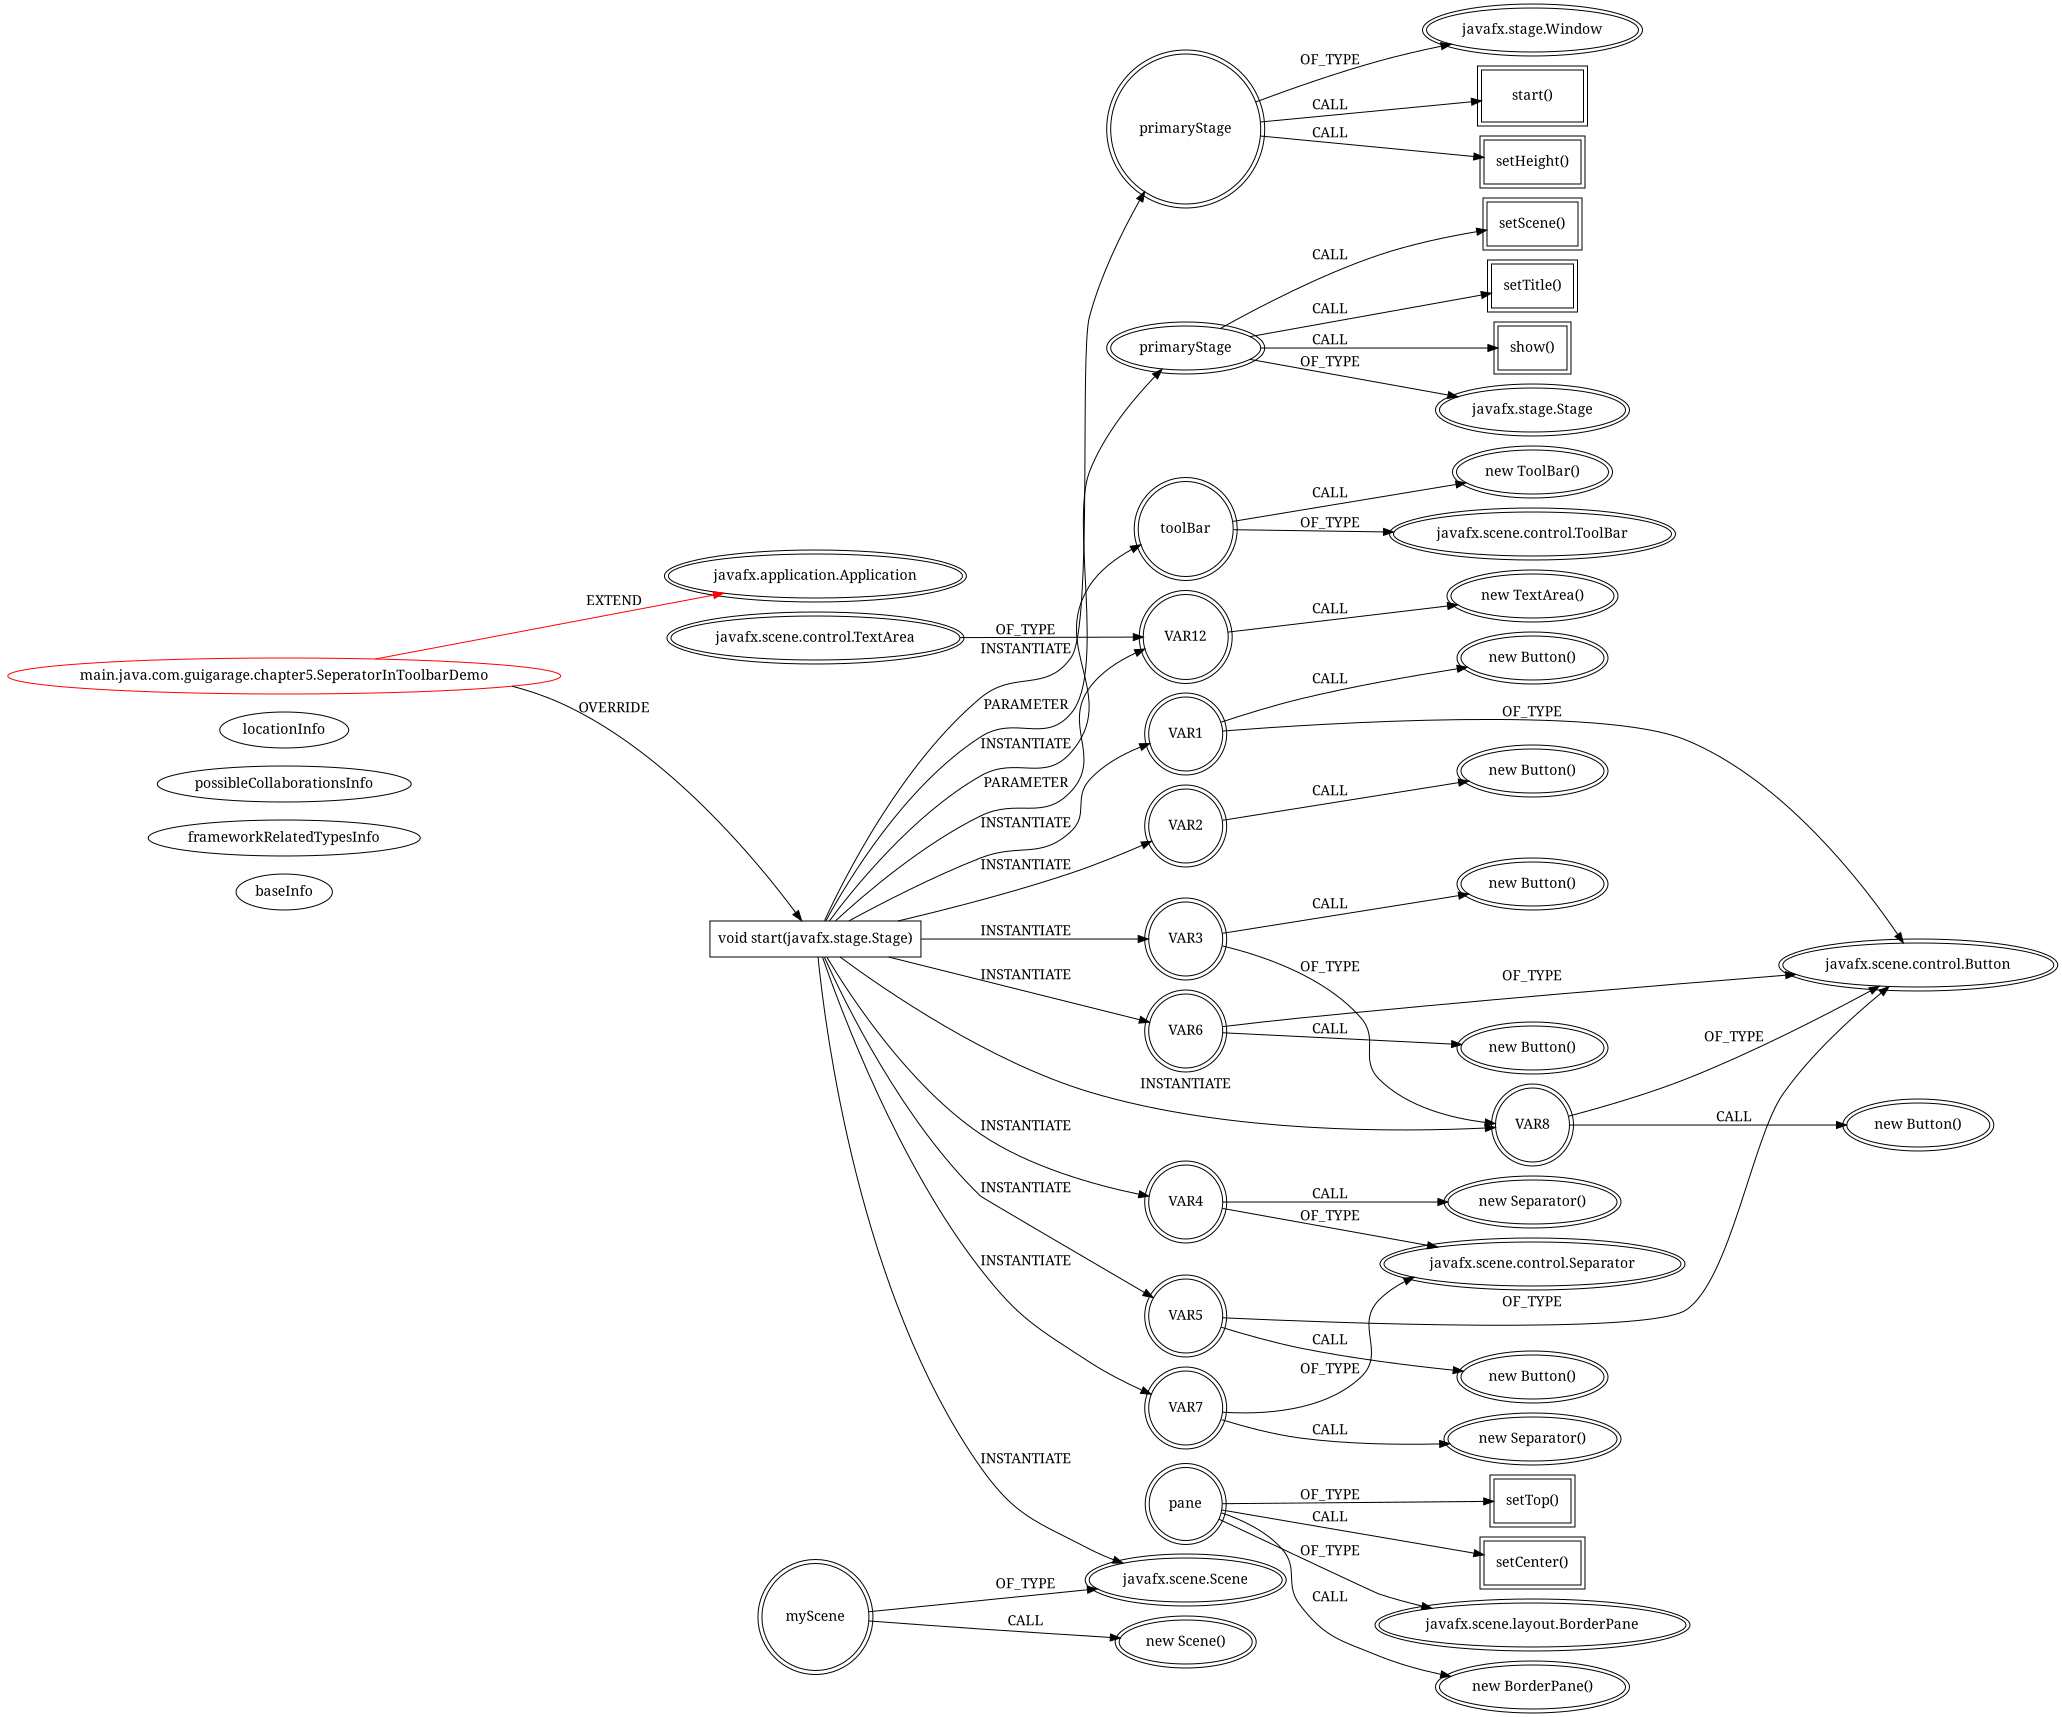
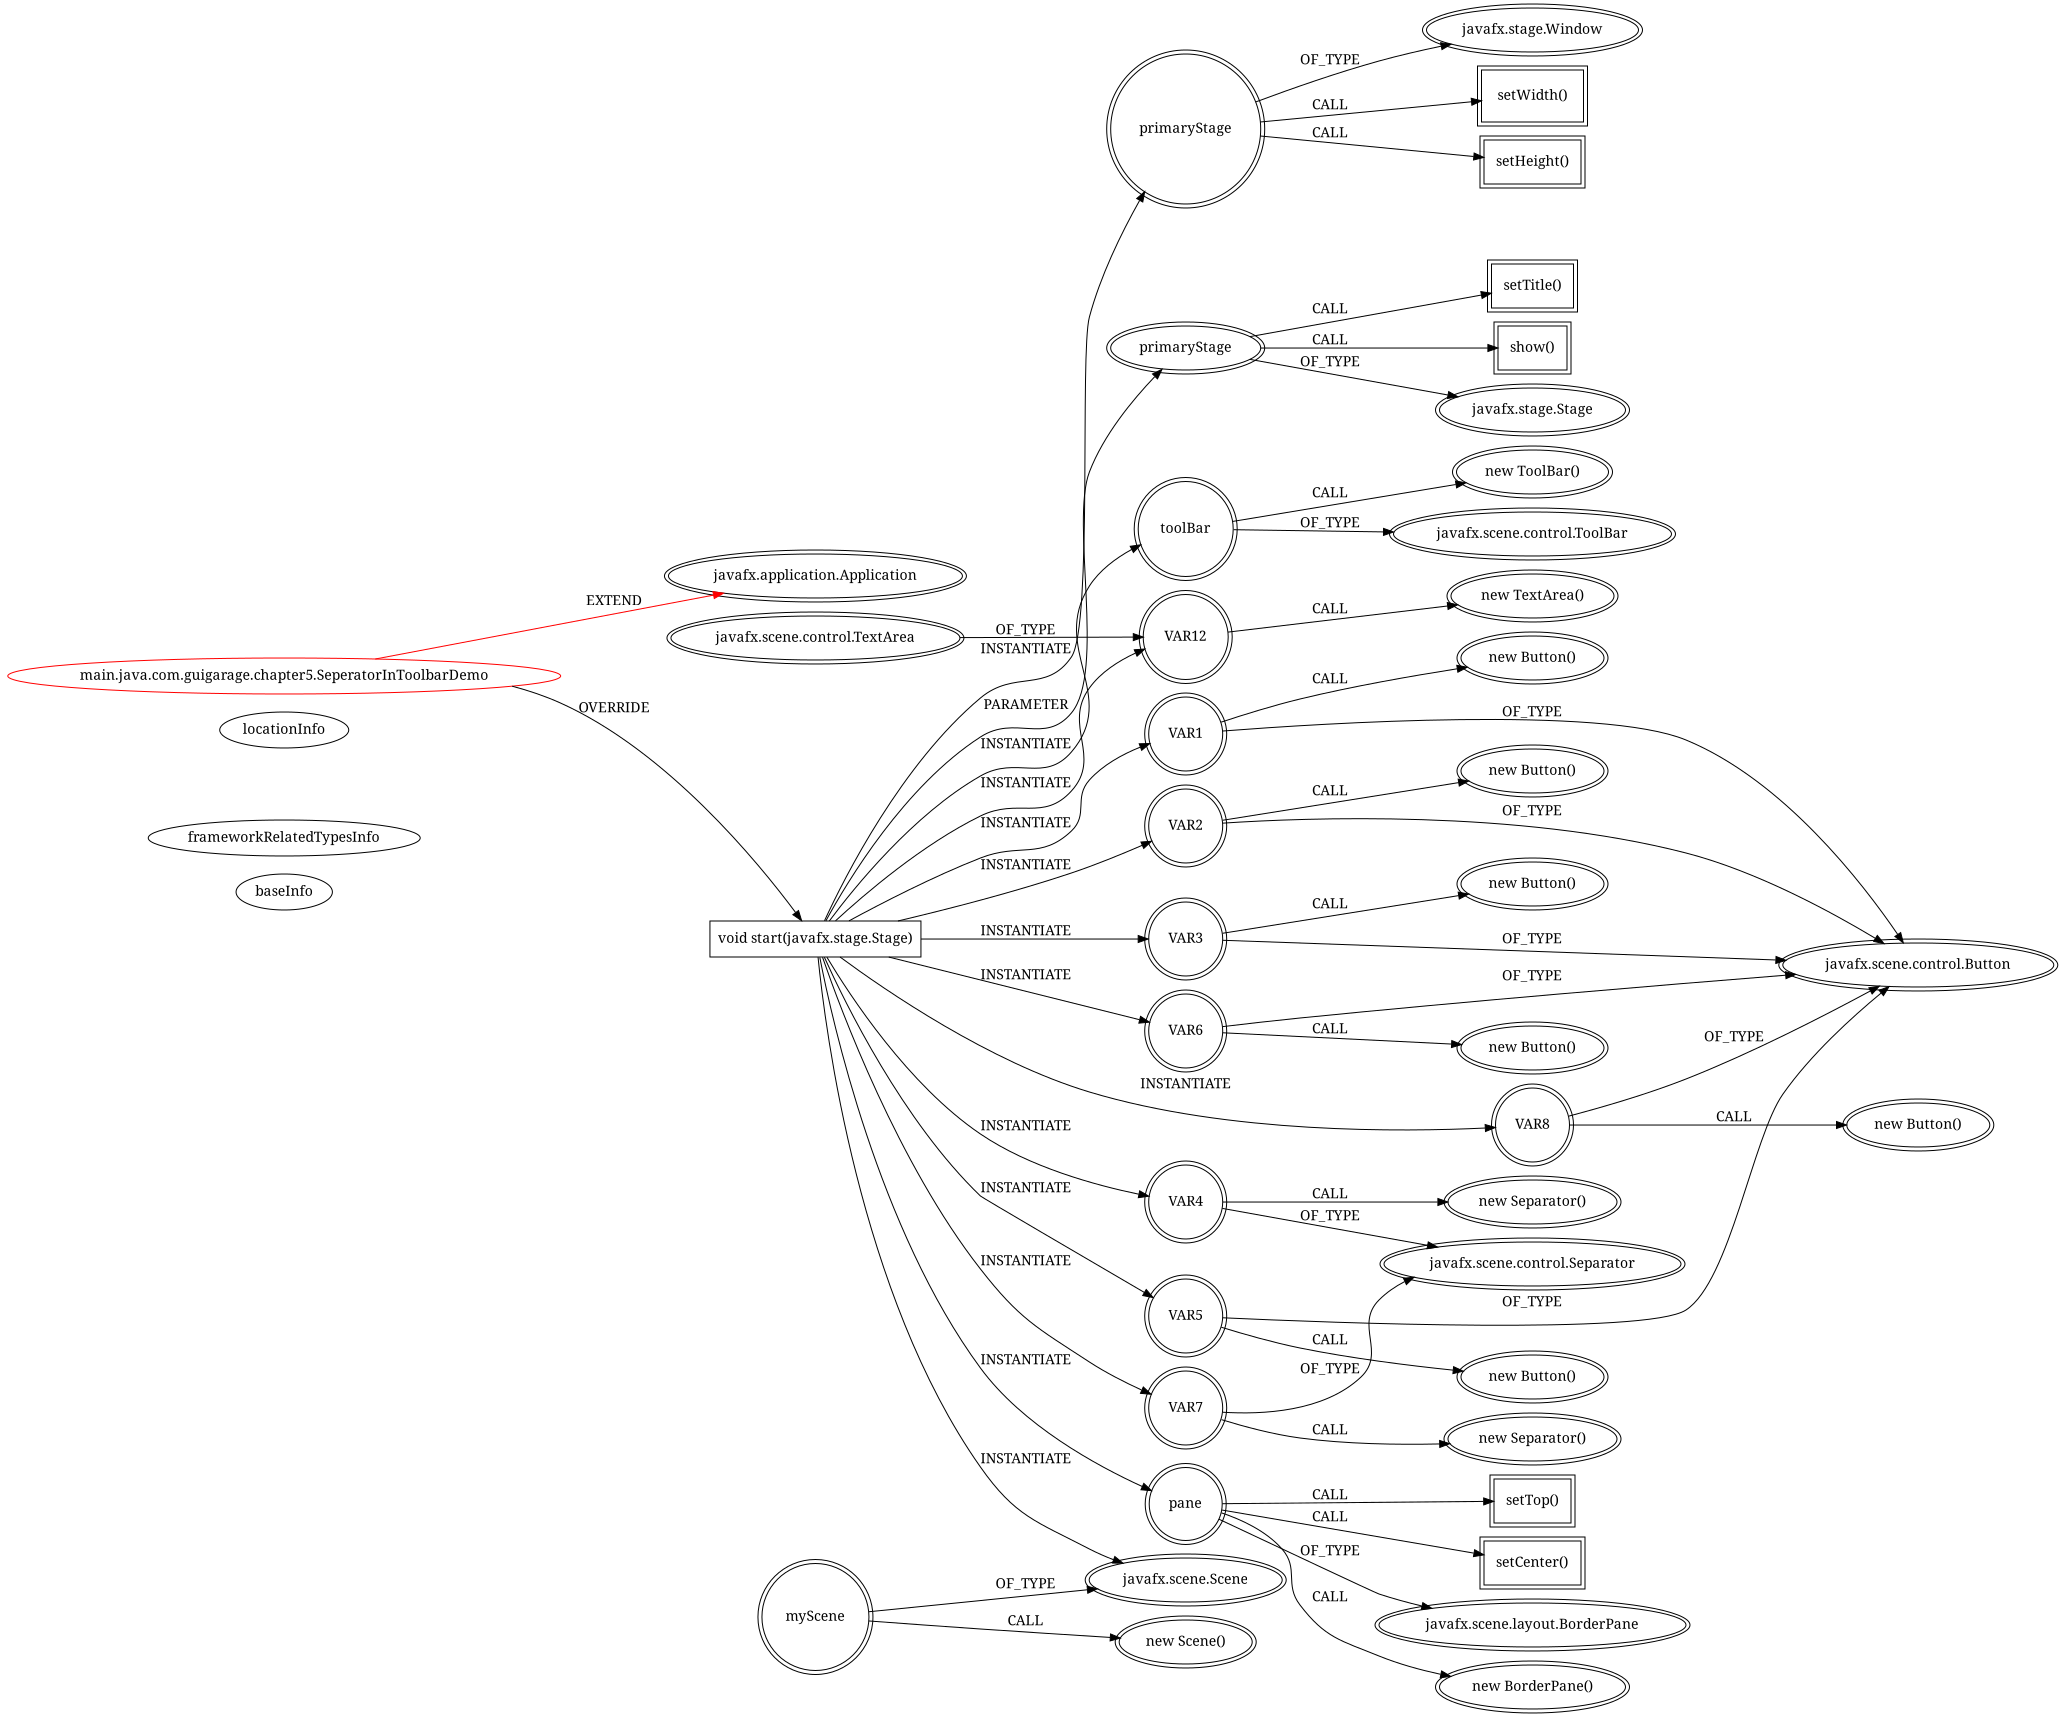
node "start()": label "start()" -> "setWidth()"
node "setScene()": removed
node "possibleCollaborationsInfo": removed
edge "void start(javafx.stage.Stage)" -> "VAR12": label "PARAMETER" -> "INSTANTIATE"
edge "VAR2" -> "javafx.scene.control.Button": added, label "OF_TYPE"
edge "VAR3" -> "VAR8": now "VAR3" -> "javafx.scene.control.Button"
edge "void start(javafx.stage.Stage)" -> "pane": added, label "INSTANTIATE"
edge "pane" -> "setTop()": label "OF_TYPE" -> "CALL"
